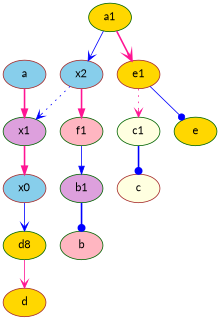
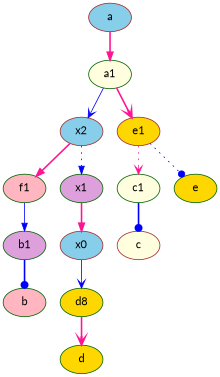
node "a1": fillcolor gold -> lightyellow
edge "a" -> "x1": now "a" -> "a1"
edge "x2" -> "x1": arrowhead vee -> normal
edge "e1" -> "e": style solid -> dotted
edge "d8" -> "d": style solid -> bold
node "d": color brown -> darkgreen
